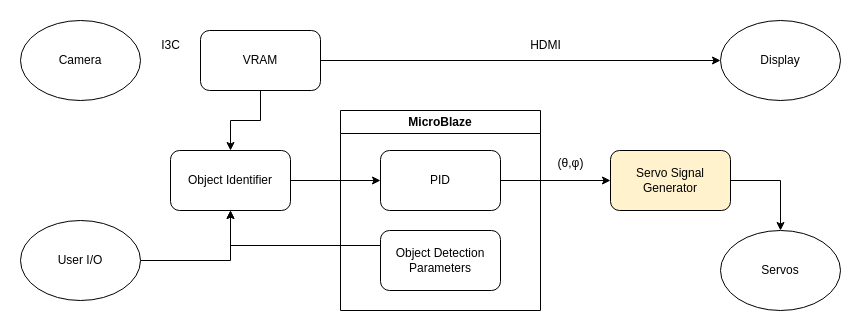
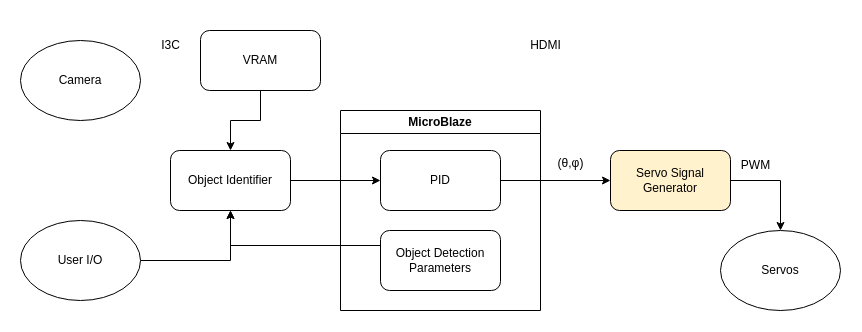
node "Camera": moved (81, 61) -> (81, 81)
edge "VRAM" -> "Display": removed
node "Display": removed
node "PWM": added
